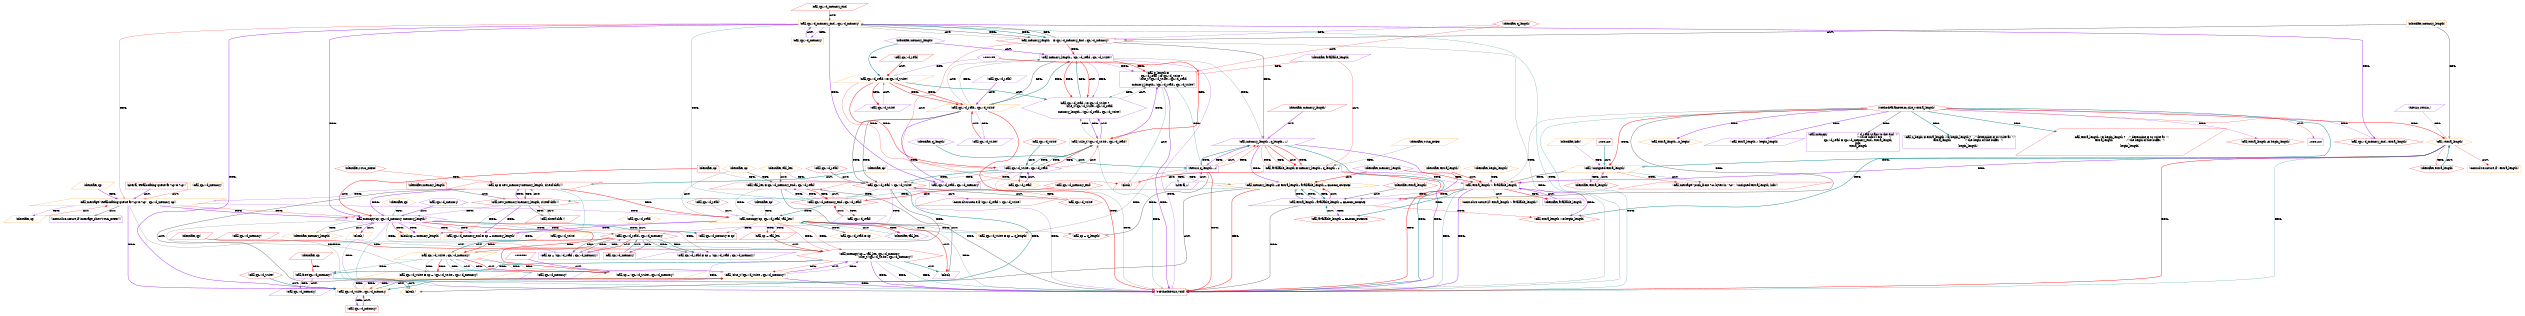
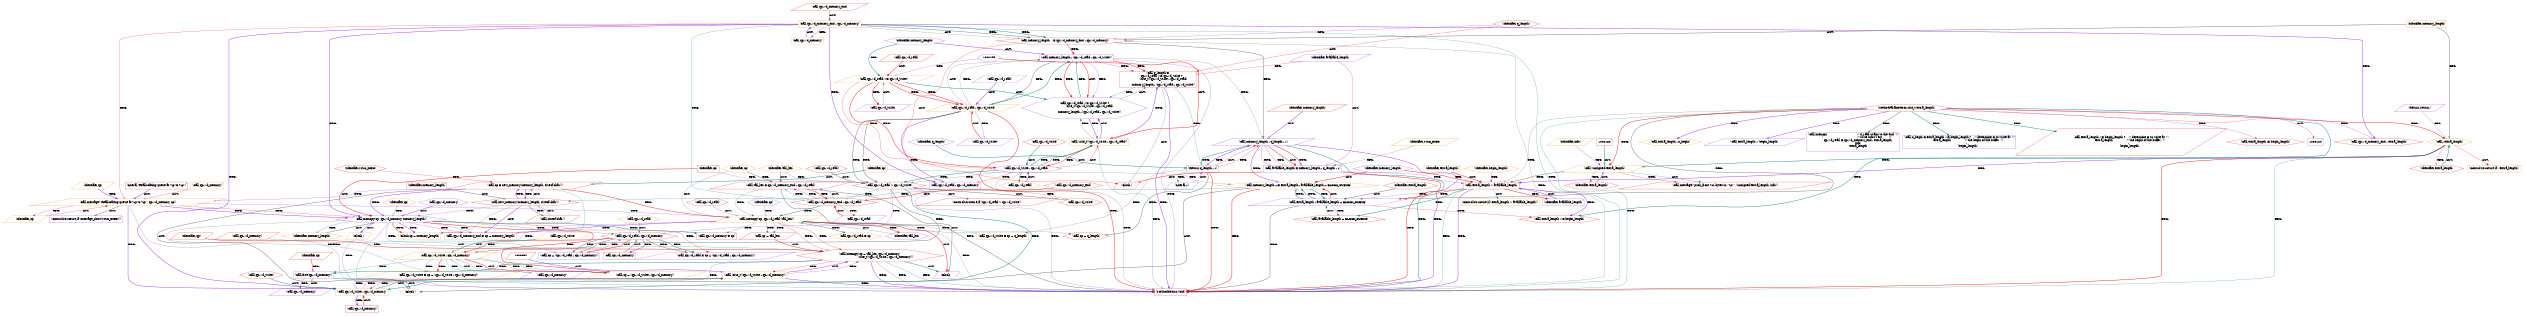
edge "(Call,memory_length    = qp->d_memory_end - qp->d_memory)" -> "(Call,qp->d_memory_end - qp->d_memory)": removed, label "CFG:"
edge "1000159" -> "(Call,(size_t)(qp->d_write - qp->d_read))": label "CFG: " -> "AST: "
edge "(Call,new_memory(memory_length, sizeof(char)))" -> "(Call,qp->d_memory_end = cp + memory_length)": label "DDG: " -> "AST: "
